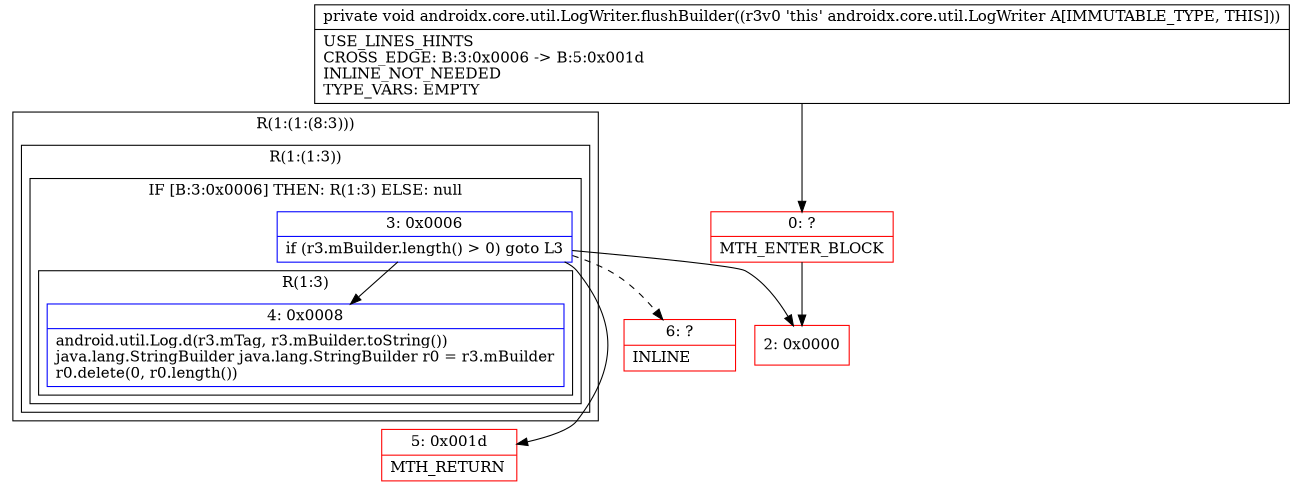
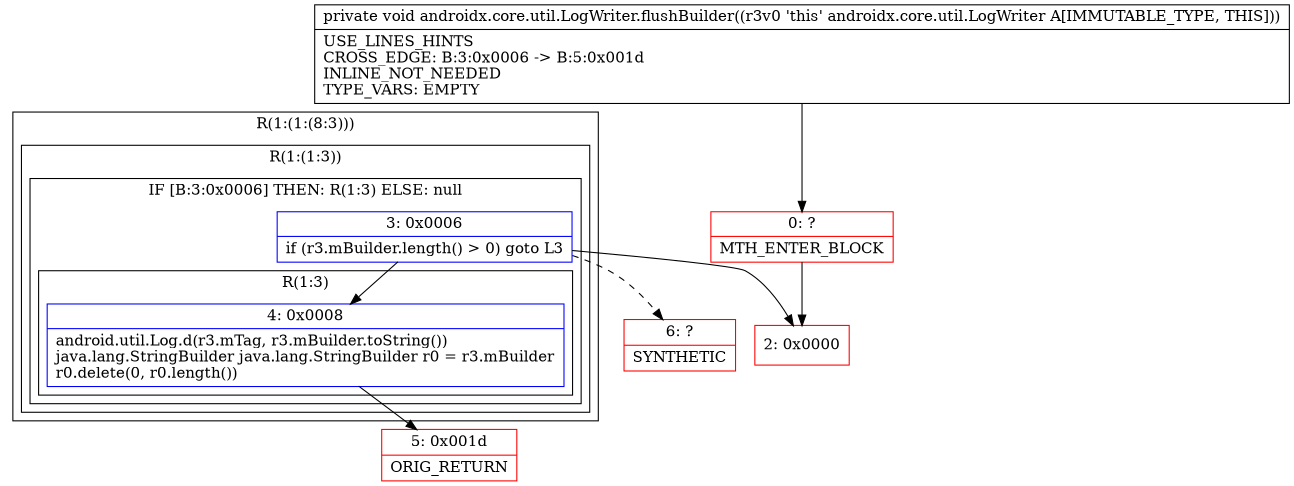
node "6: ?": text "INLINE" -> "SYNTHETIC"
edge "3: 0x0006" -> "5: 0x001d": now "4: 0x0008" -> "5: 0x001d"
node "5: 0x001d": text "MTH_RETURN" -> "ORIG_RETURN"
